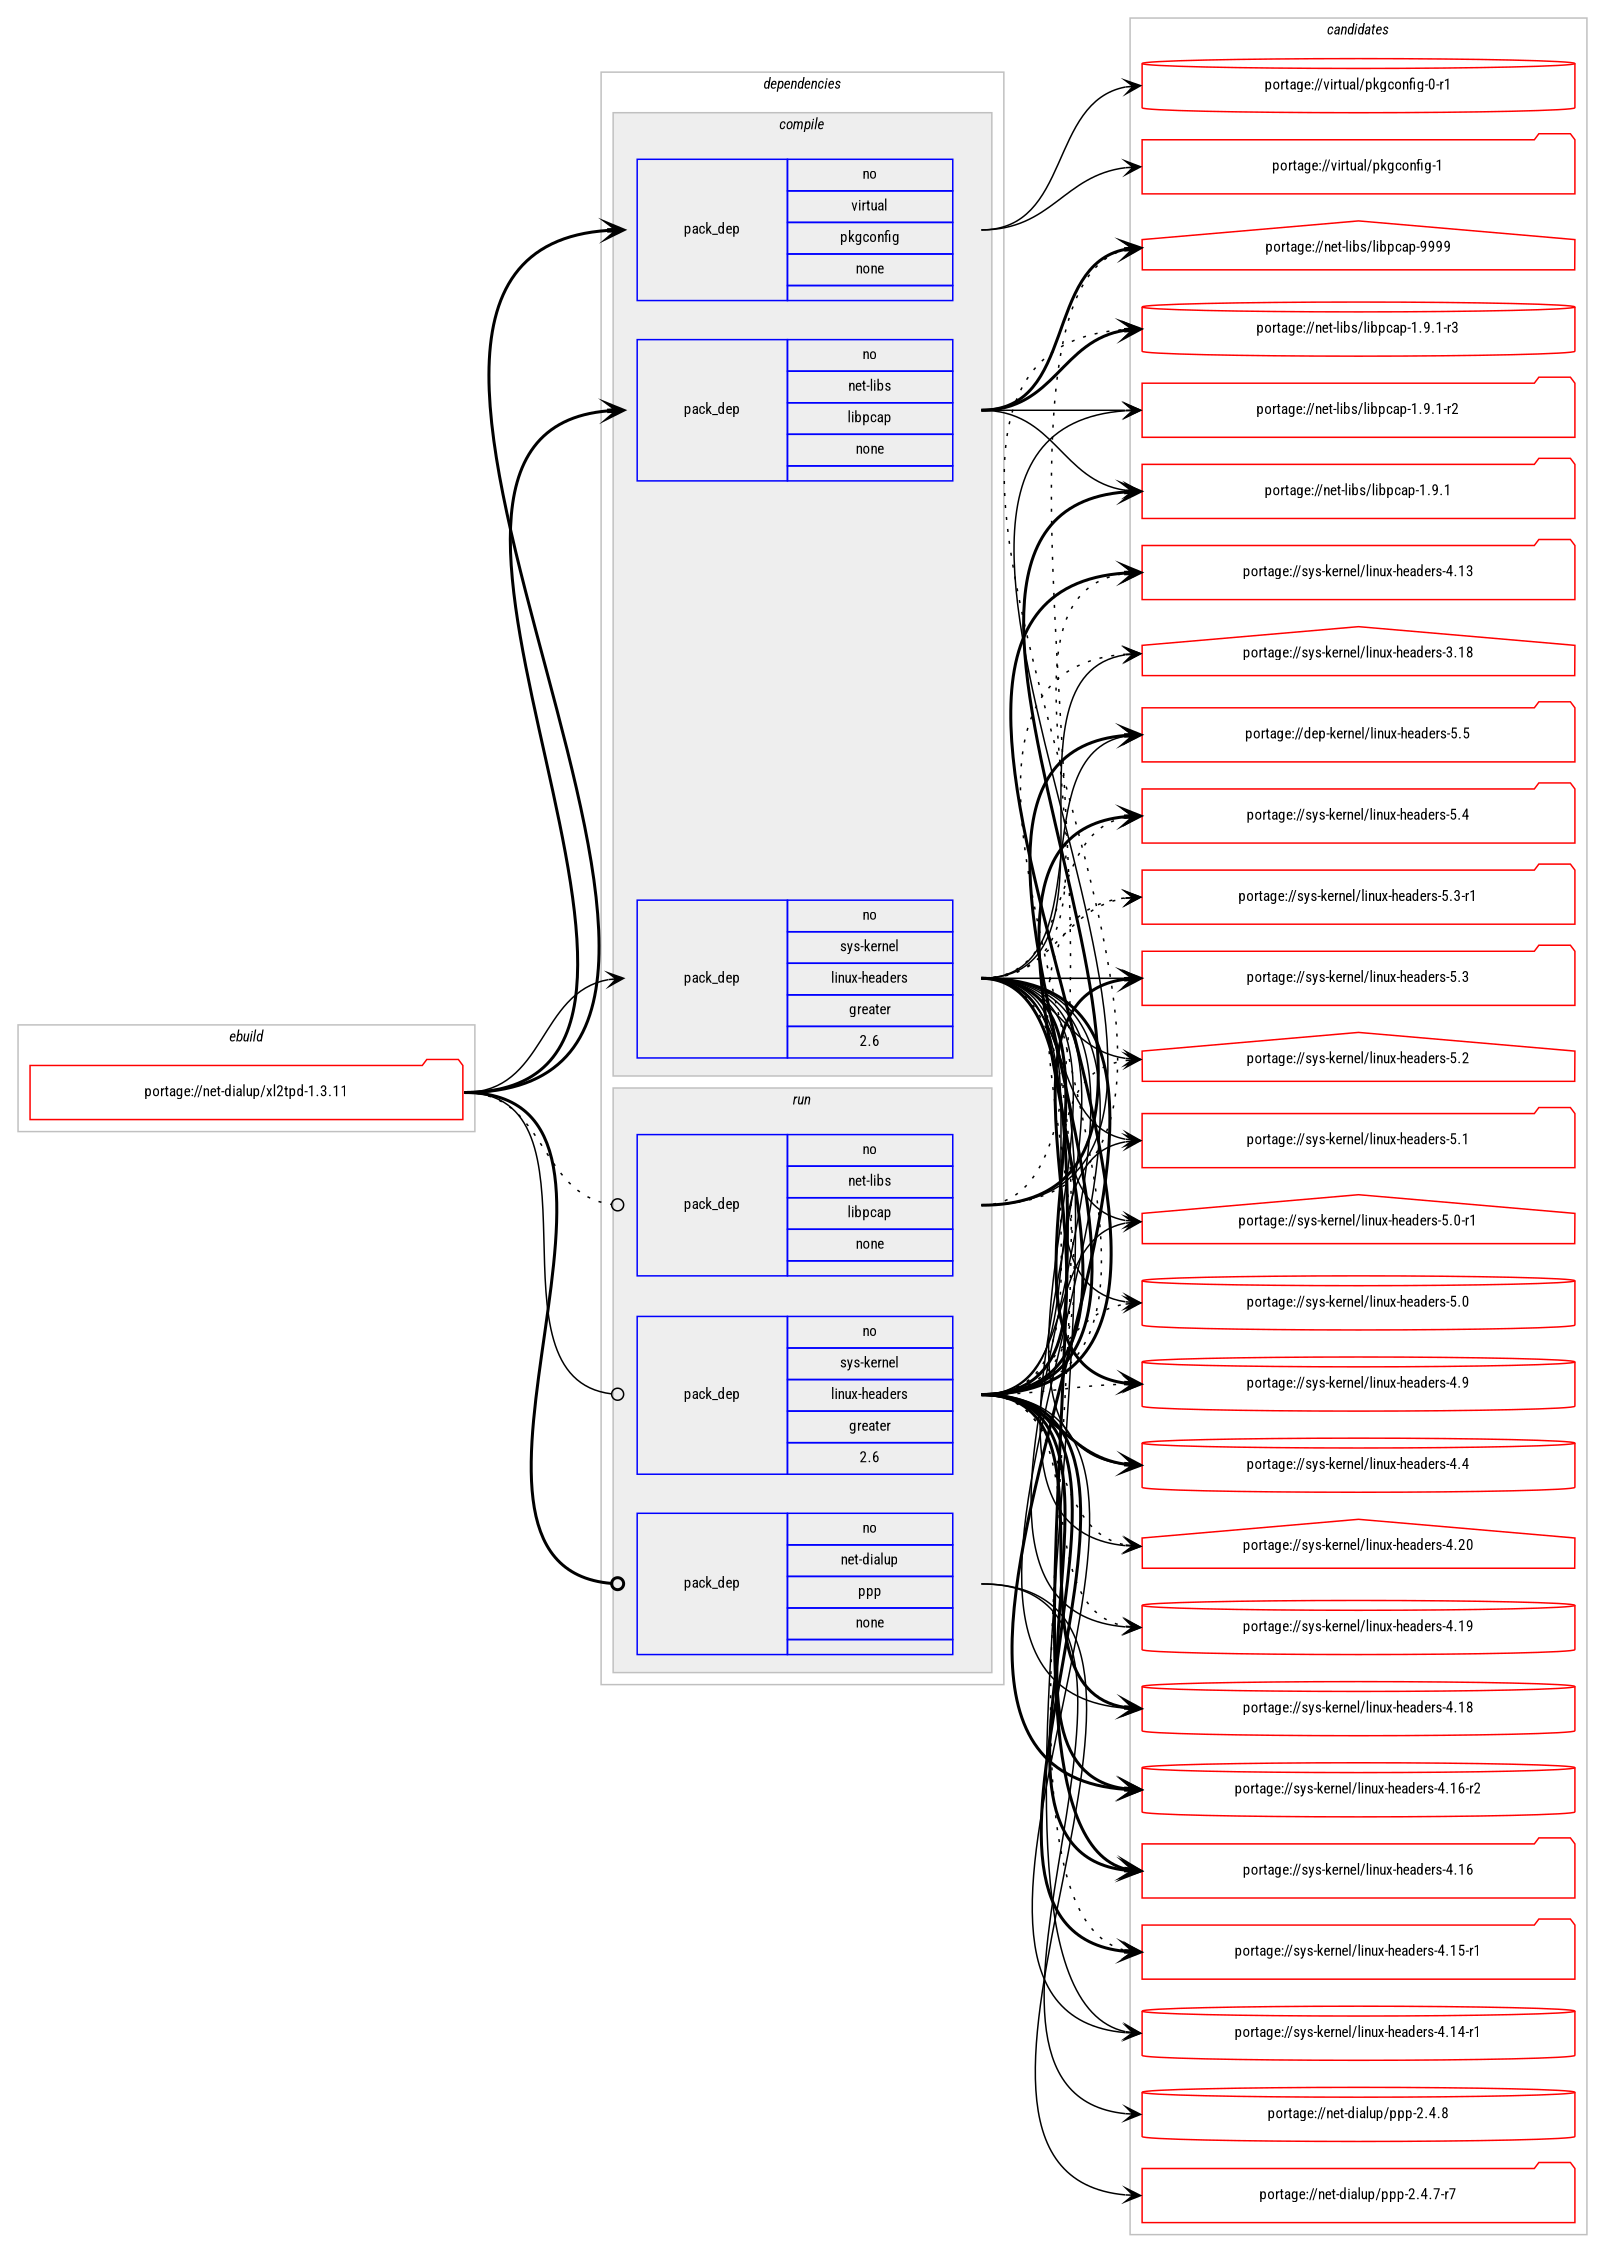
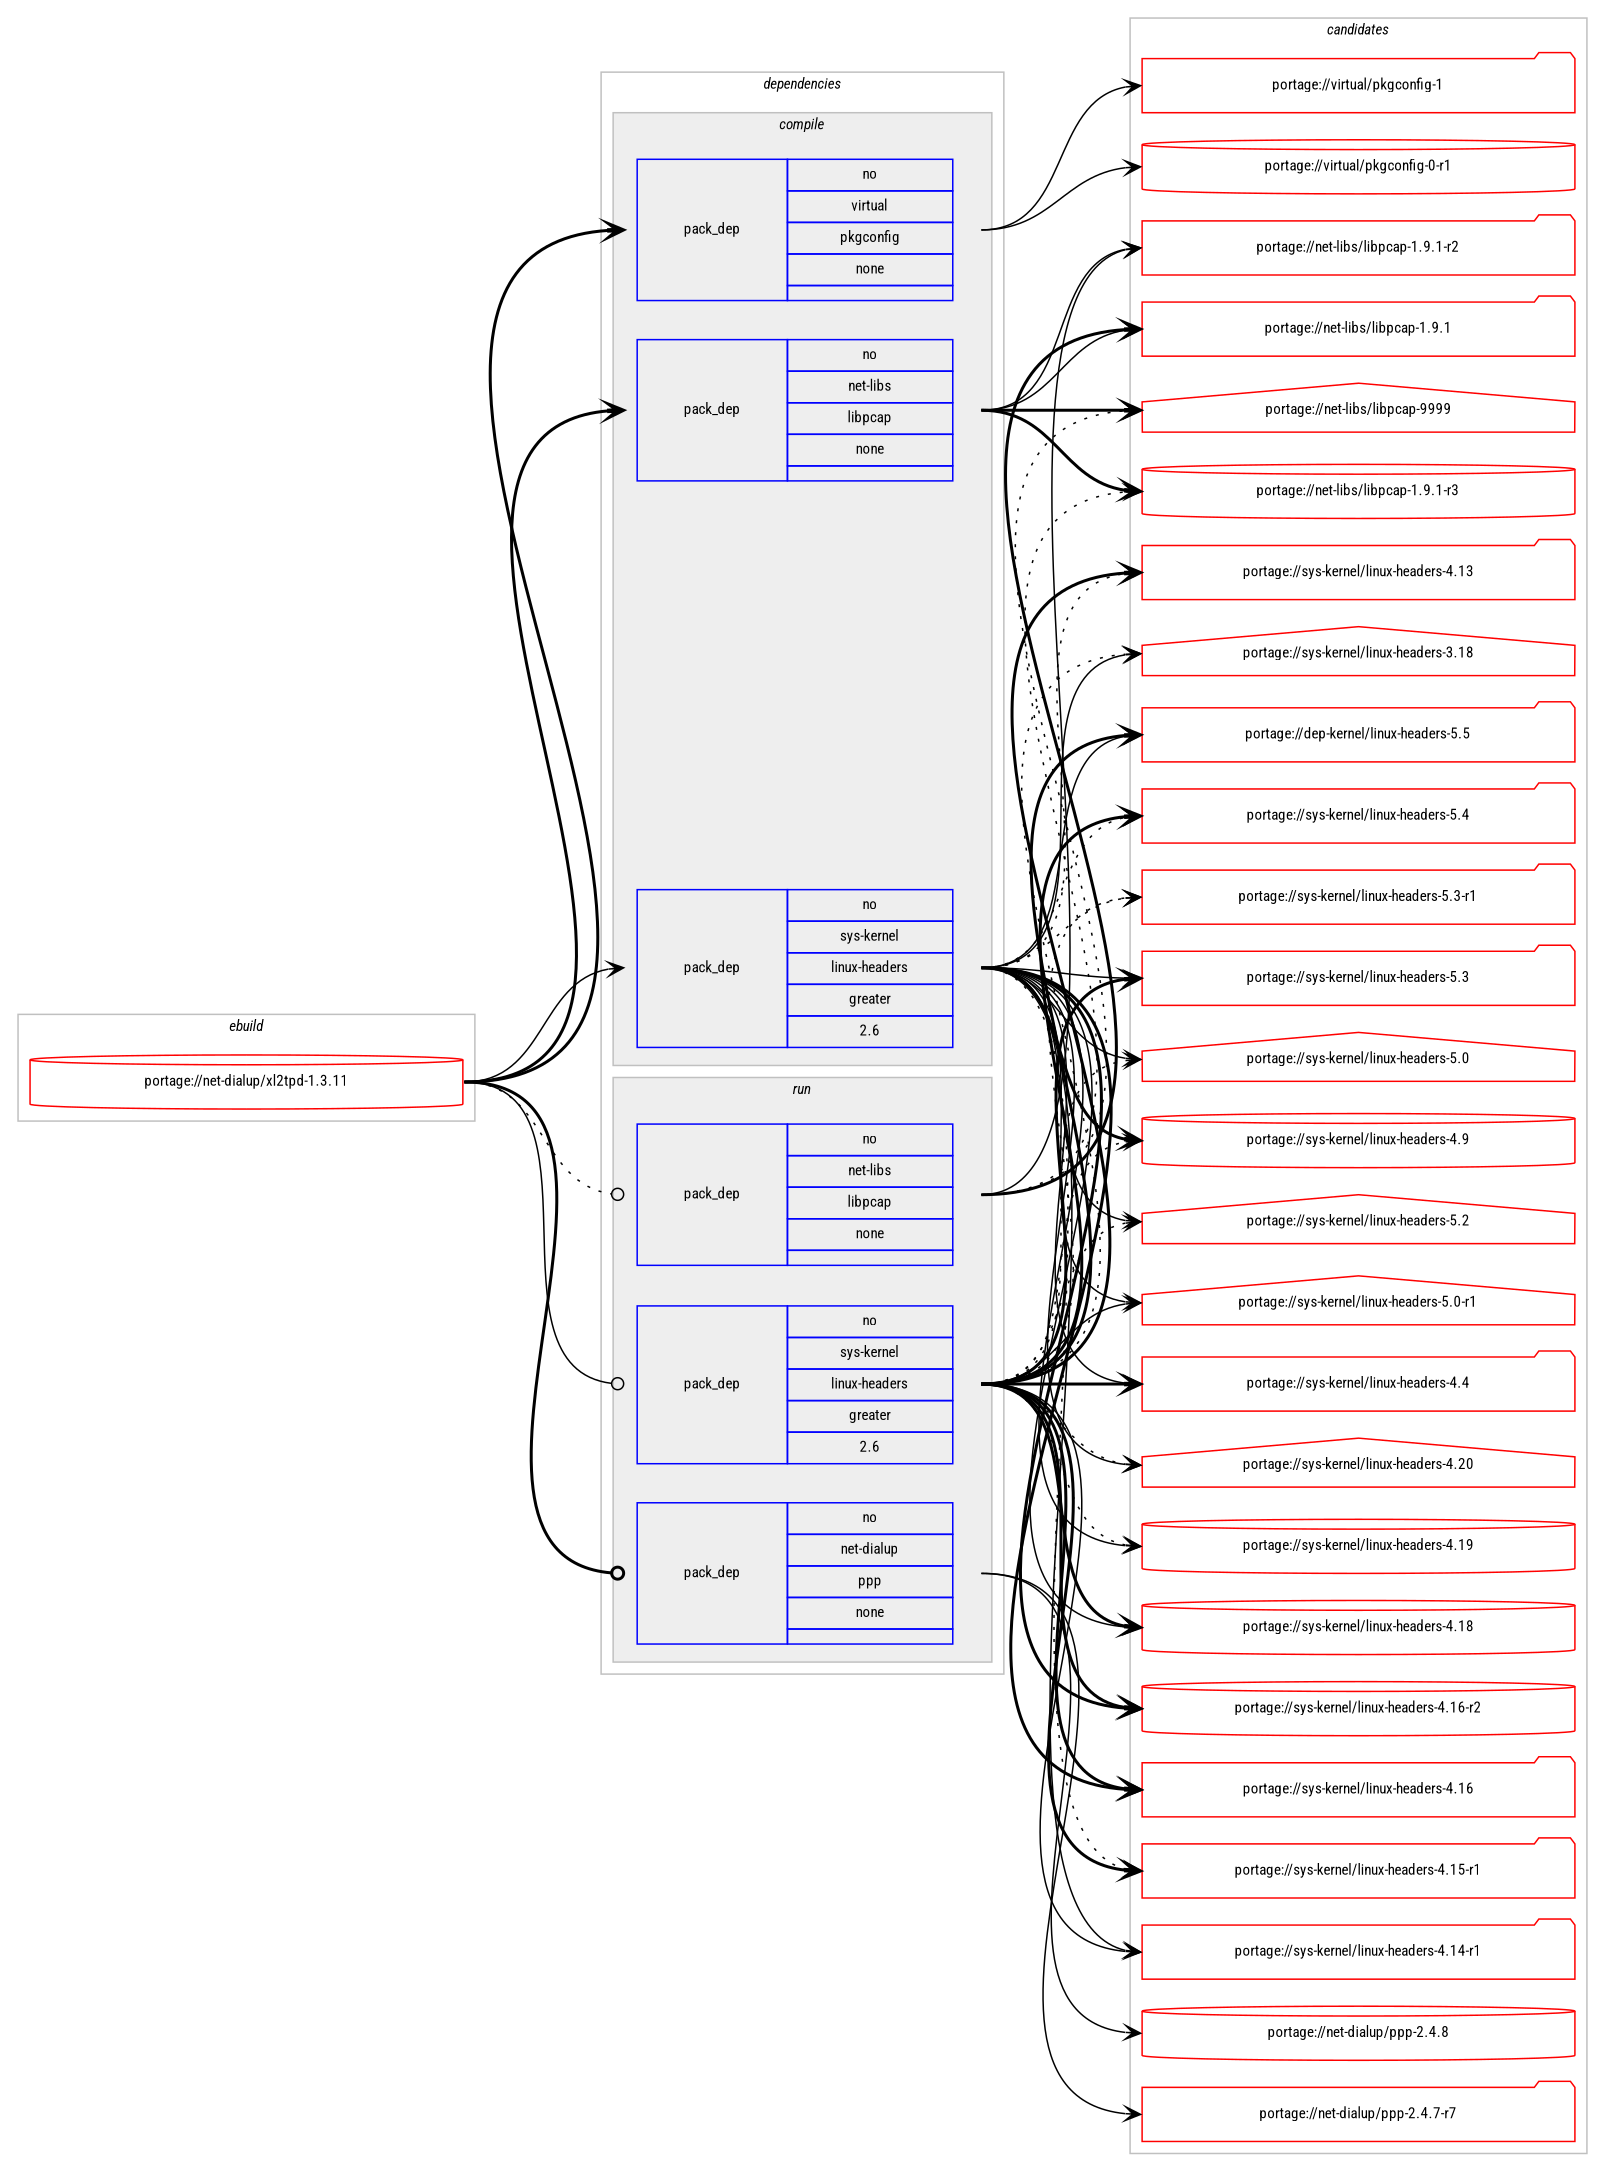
node "portage://net-dialup/xl2tpd-1.3.11": shape folder -> cylinder
node "portage://sys-kernel/linux-headers-5.1": removed
node "portage://sys-kernel/linux-headers-5.0": shape cylinder -> house
node "portage://sys-kernel/linux-headers-4.4": shape cylinder -> folder
node "portage://sys-kernel/linux-headers-4.14-r1": shape cylinder -> folder
